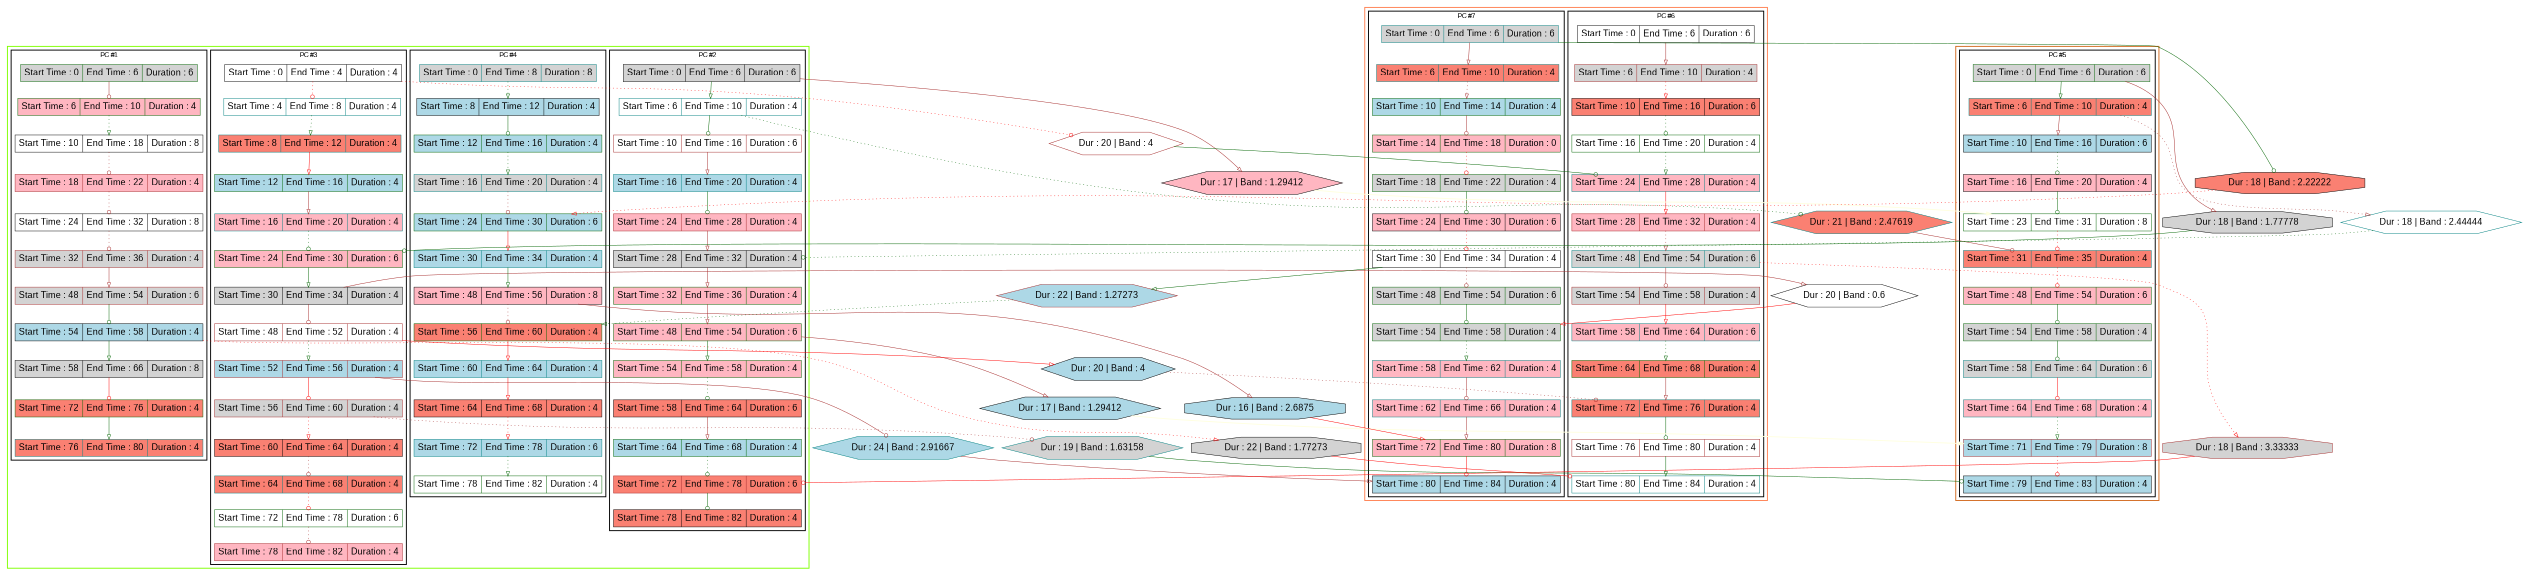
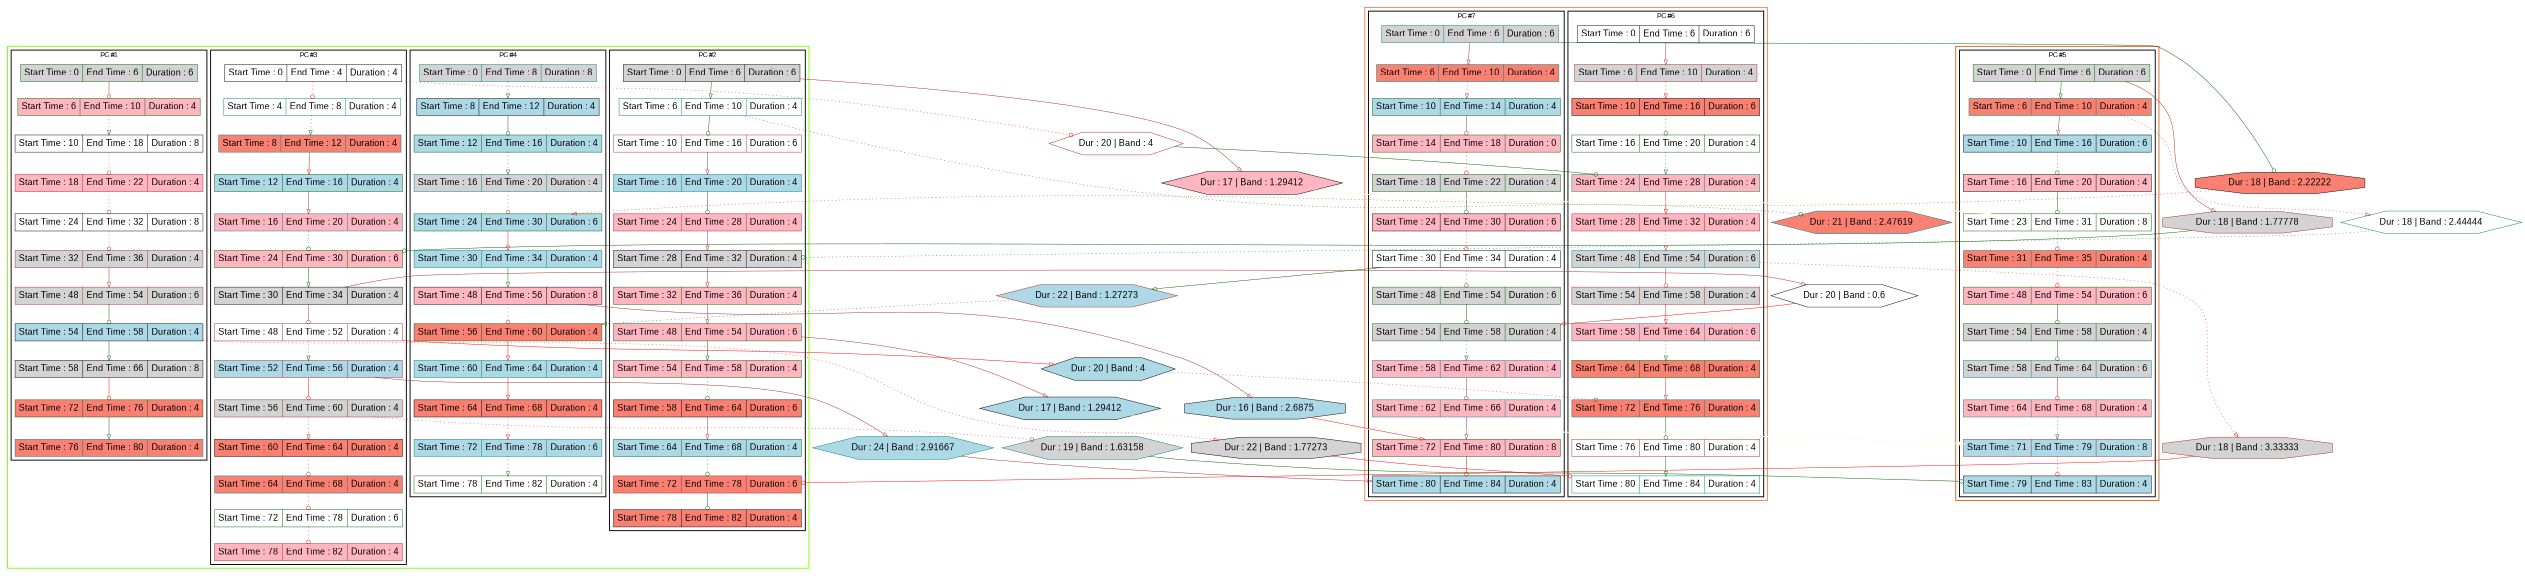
node "Dur : 18 | Band : 1.77778": color black -> brown
edge "Dur : 21 | Band : 2.47619" -> "Start Time : 31": removed
edge "Start Time : 52" -> "Dur : 24 | Band : 2.91667": arrowhead odot -> onormal
